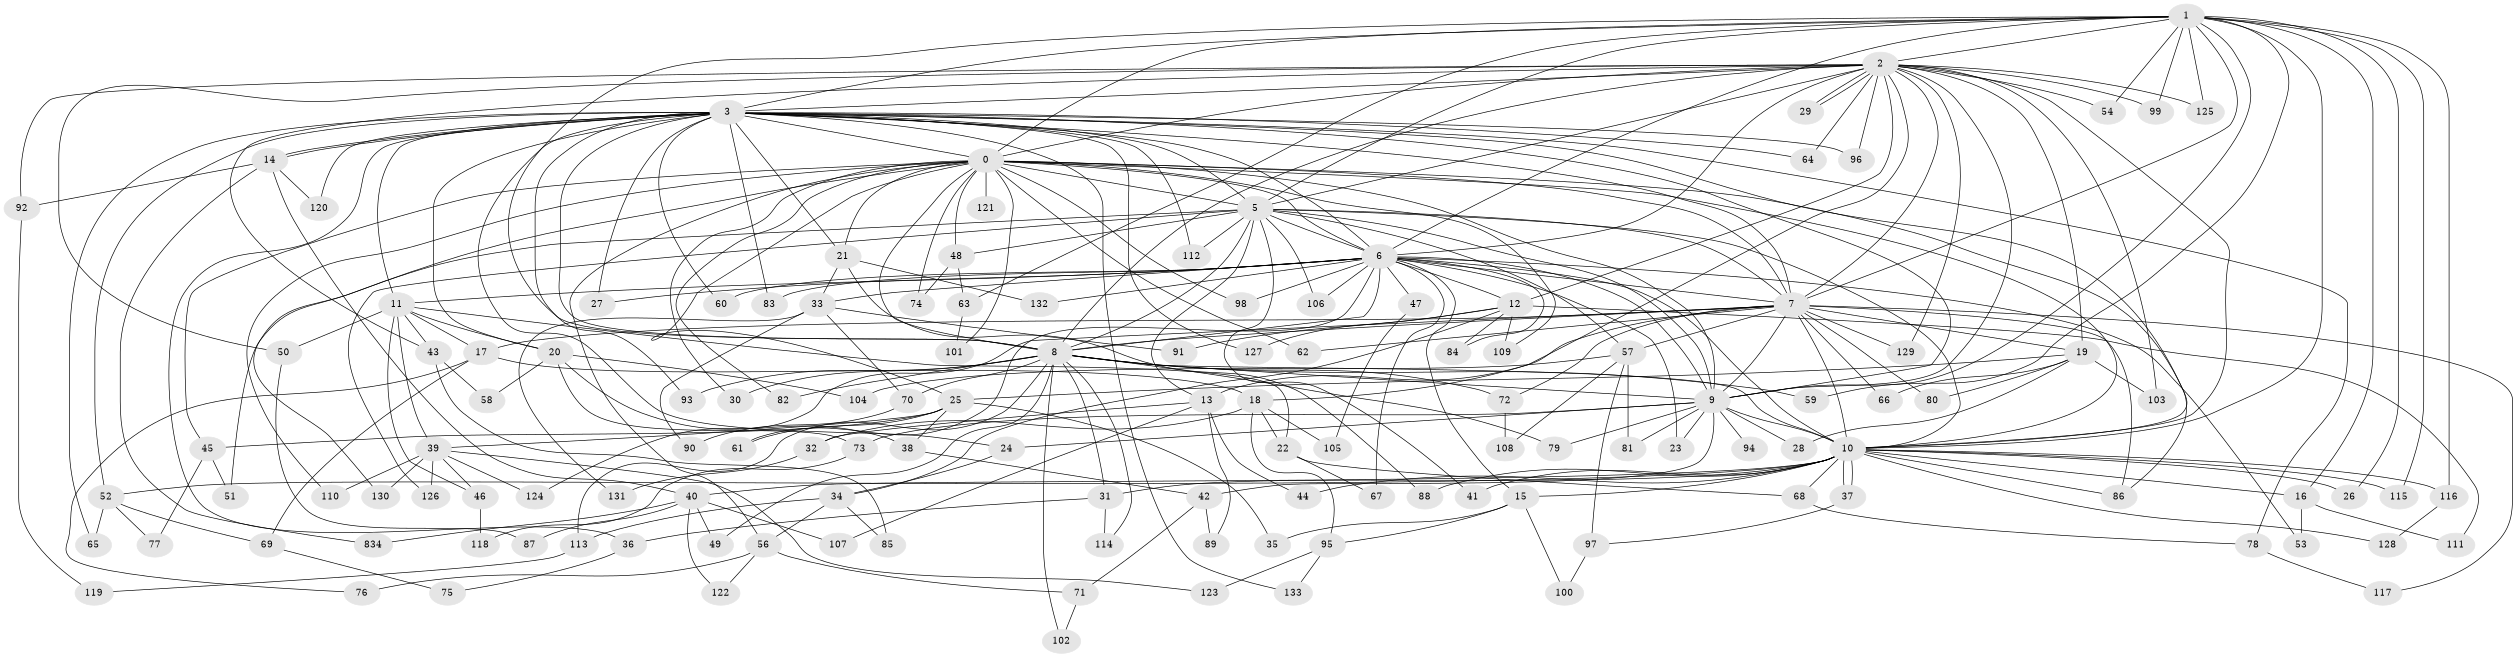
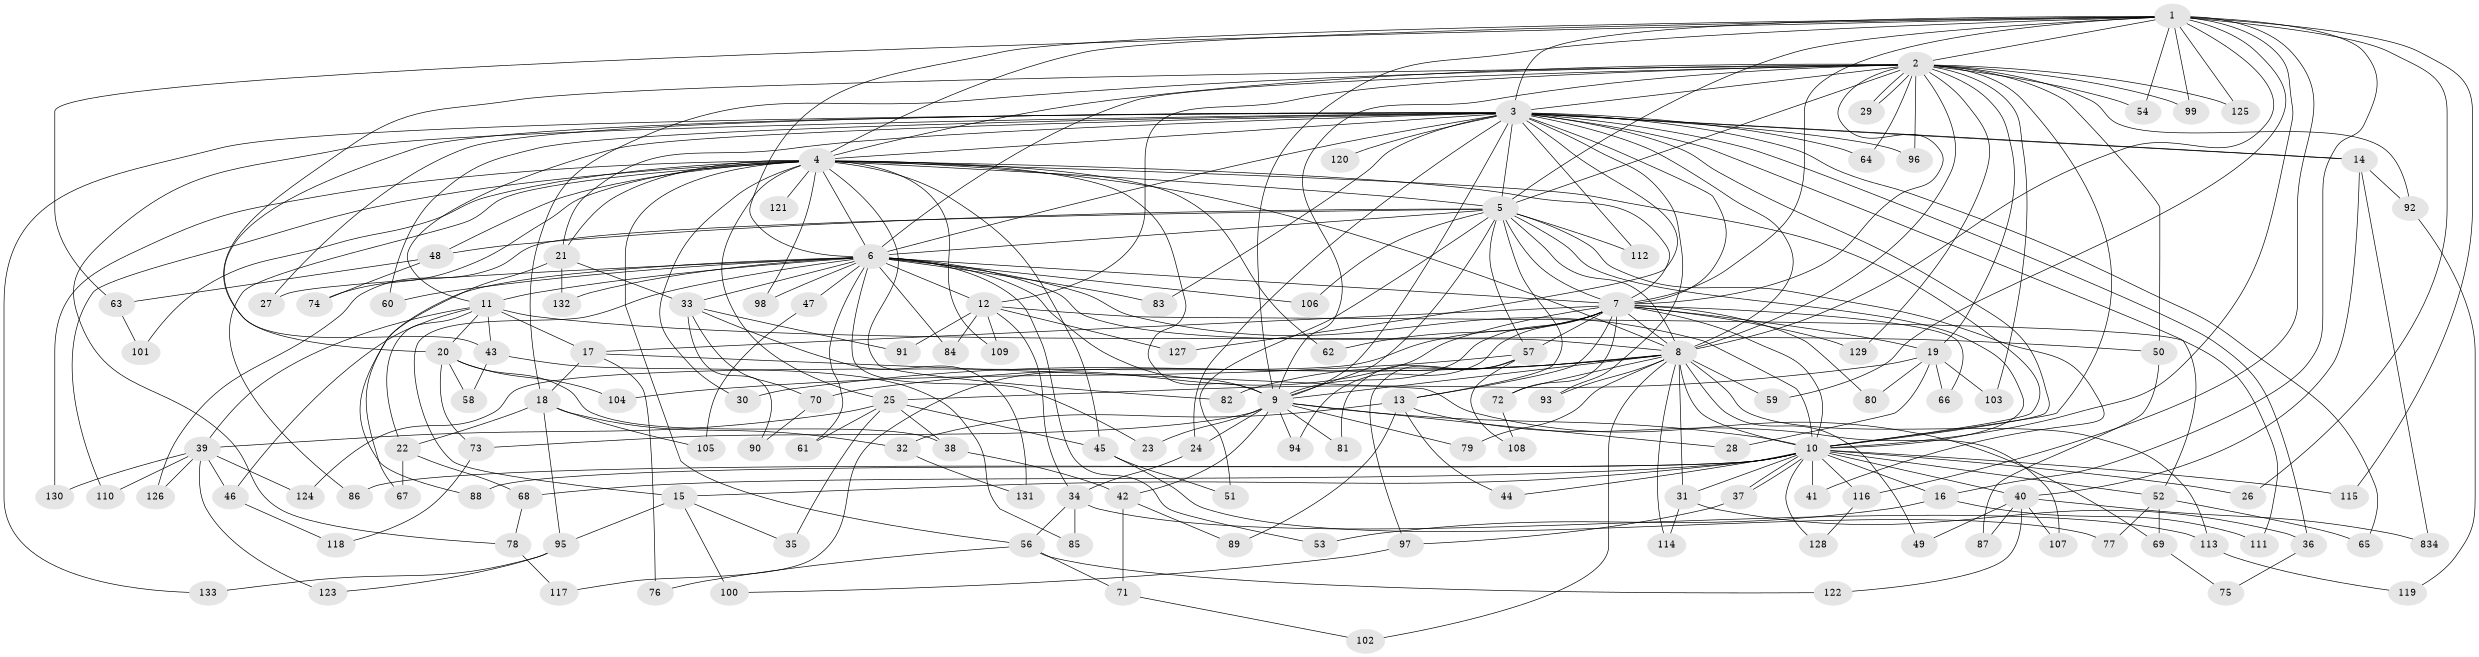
node "0": label "0" -> "4"
edge "14" -- "120": removed
edge "7" -- "86": now "7" -- "94"
